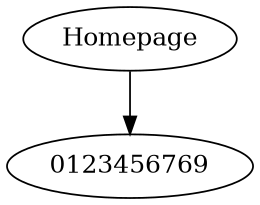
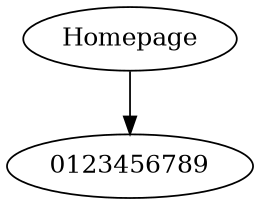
node "0123456769": label "0123456769" -> "0123456789"
